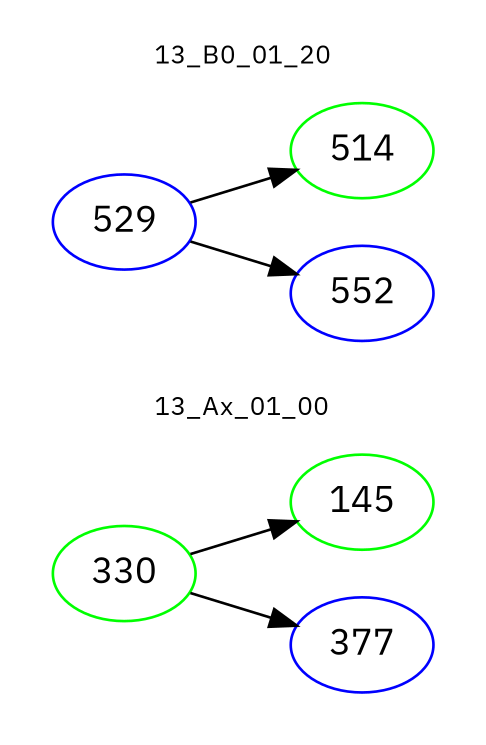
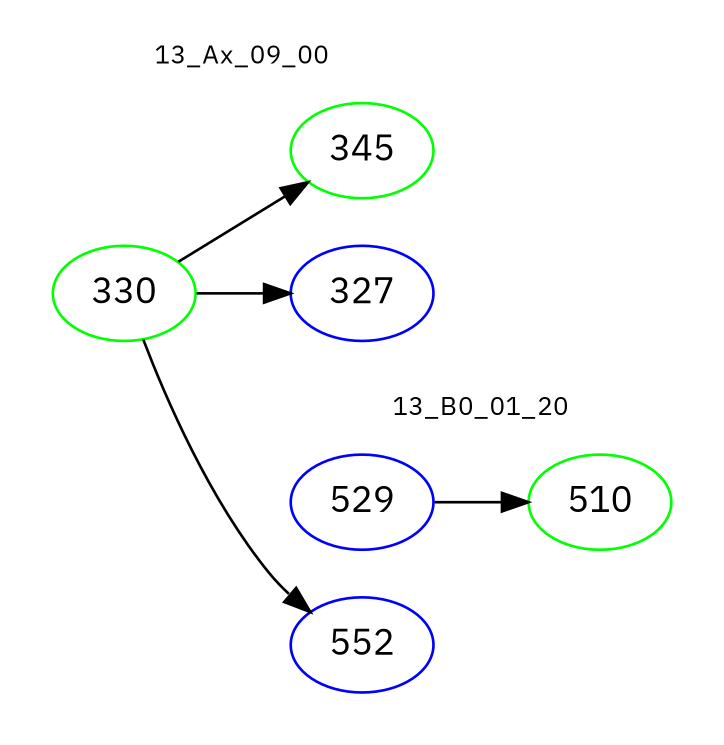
node "514": label "514" -> "510"
edge "529" -> "552": now "330" -> "552"
cluster "13_Ax_01_00": label "13_Ax_01_00" -> "13_Ax_09_00"
node "145": label "145" -> "345"
node "377": label "377" -> "327"
